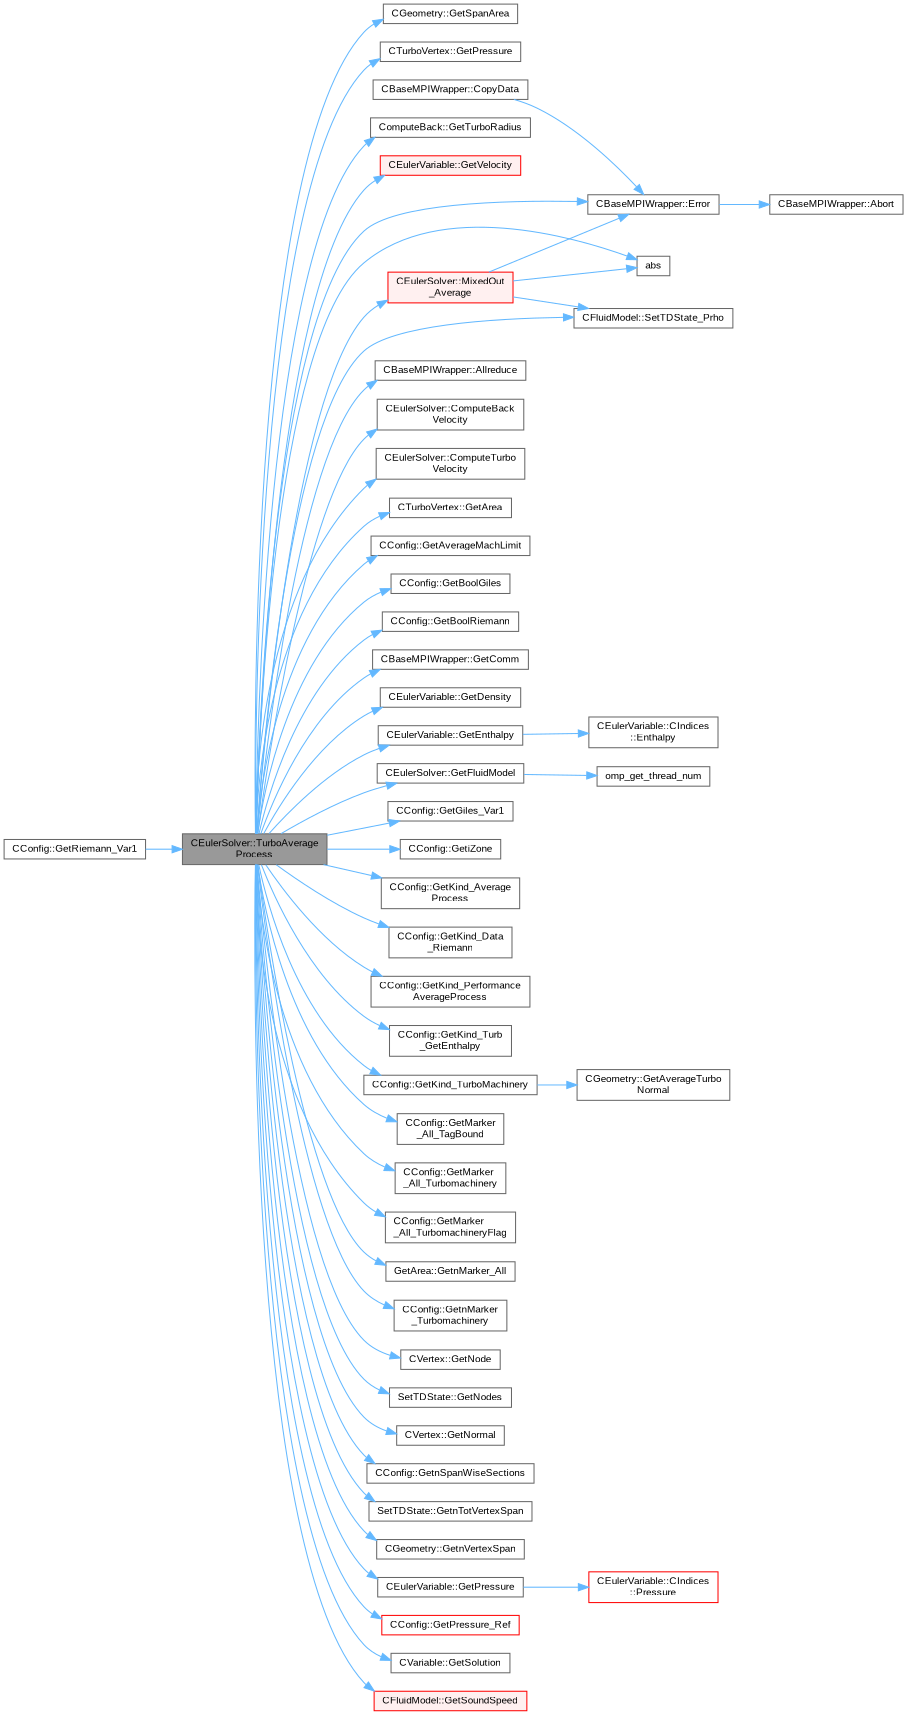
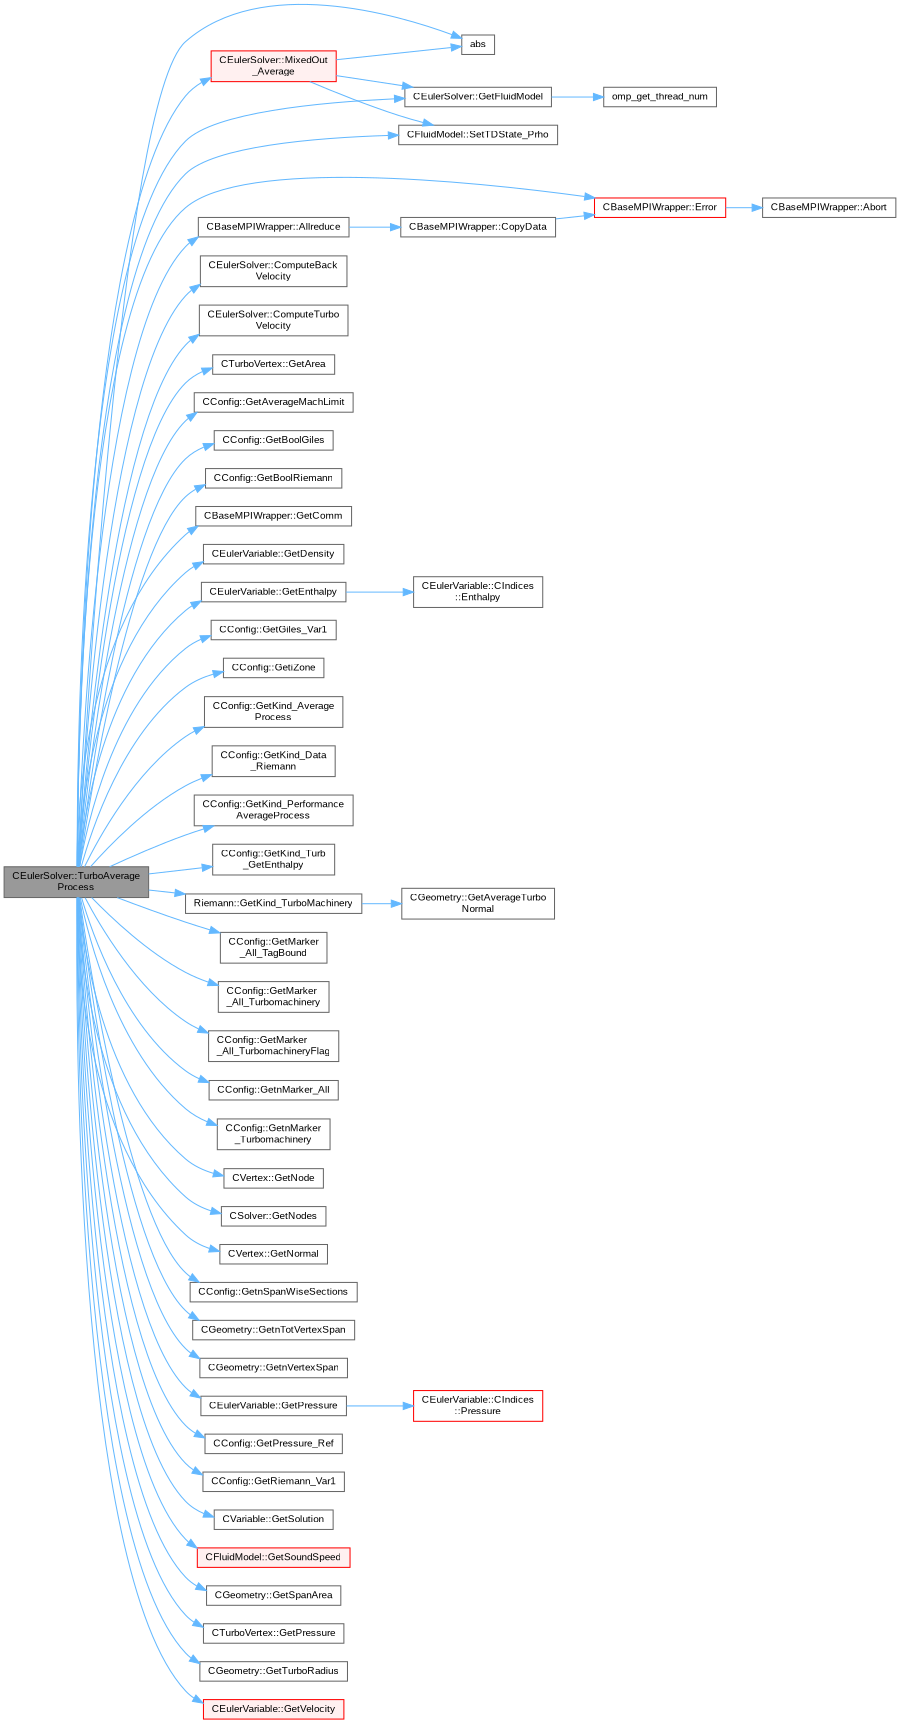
node "ComputeBack::GetTurboRadius": label "ComputeBack::GetTurboRadius" -> "CGeometry::GetTurboRadius"
node "CBaseMPIWrapper::Error": color grey40 -> red
edge "CBaseMPIWrapper::Allreduce" -> "CBaseMPIWrapper::CopyData": added
edge "CEulerSolver::MixedOut _Average" -> "CBaseMPIWrapper::Error": now "CEulerSolver::MixedOut _Average" -> "CEulerSolver::GetFluidModel"
edge "CConfig::GetRiemann_Var1" -> "CEulerSolver::TurboAverage Process": reversed
node "CConfig::GetKind_TurboMachinery": label "CConfig::GetKind_TurboMachinery" -> "Riemann::GetKind_TurboMachinery"
node "GetArea::GetnMarker_All": label "GetArea::GetnMarker_All" -> "CConfig::GetnMarker_All"
node "SetTDState::GetNodes": label "SetTDState::GetNodes" -> "CSolver::GetNodes"
node "SetTDState::GetnTotVertexSpan": label "SetTDState::GetnTotVertexSpan" -> "CGeometry::GetnTotVertexSpan"
node "CConfig::GetPressure_Ref": color red -> grey40
